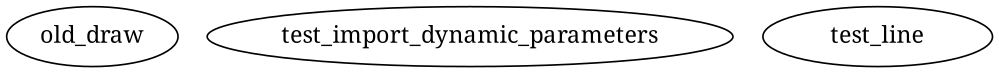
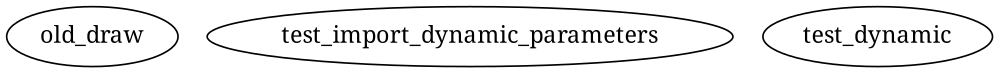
node "test_line": label "test_line" -> "test_dynamic"
